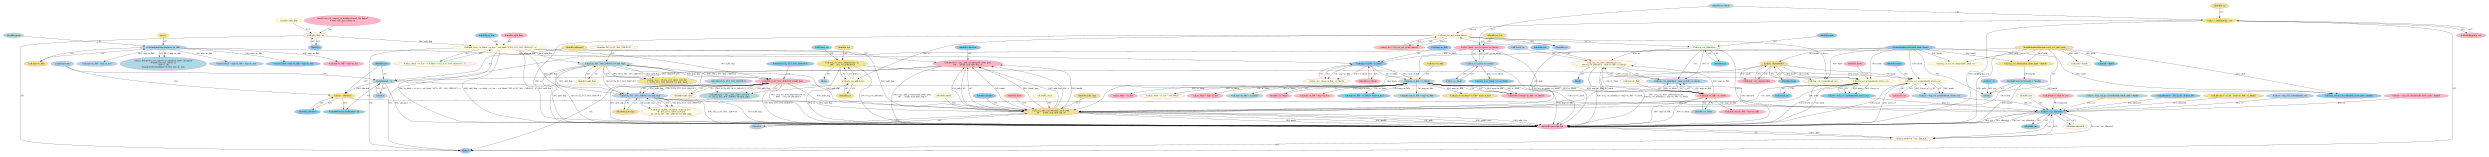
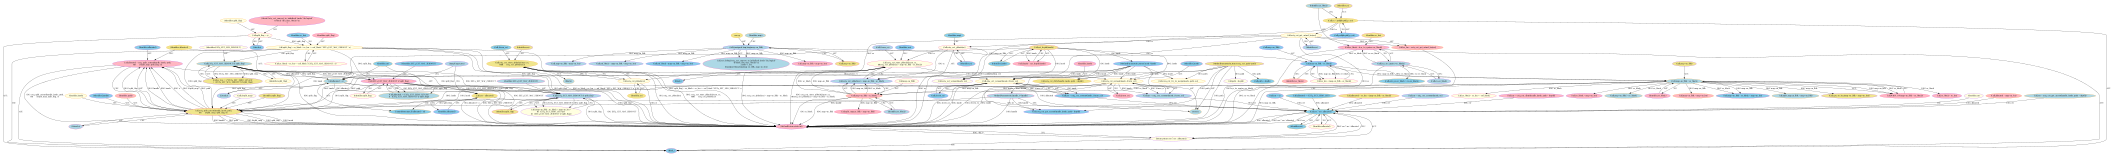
node "(Call,path[depth].p_ext)": fillcolor lightpink -> skyblue
edge "(Call,ee_len = ext4_ext_get_actual_len(ex))" -> "(Call,ext4_ext_get_actual_len(ex))": now "(Call,ee_len = ext4_ext_get_actual_len(ex))" -> "(MethodReturn,static int)"
edge "(MethodParameterIn,struct inode *inode)" -> "(Call,ext_depth(inode))": reversed
edge "(Call,err = 0)" -> "1000105": now "(Call,err = 0)" -> "(Call,err ? err : allocated)"
node "(Call,&split_map)": color darkorange -> purple
